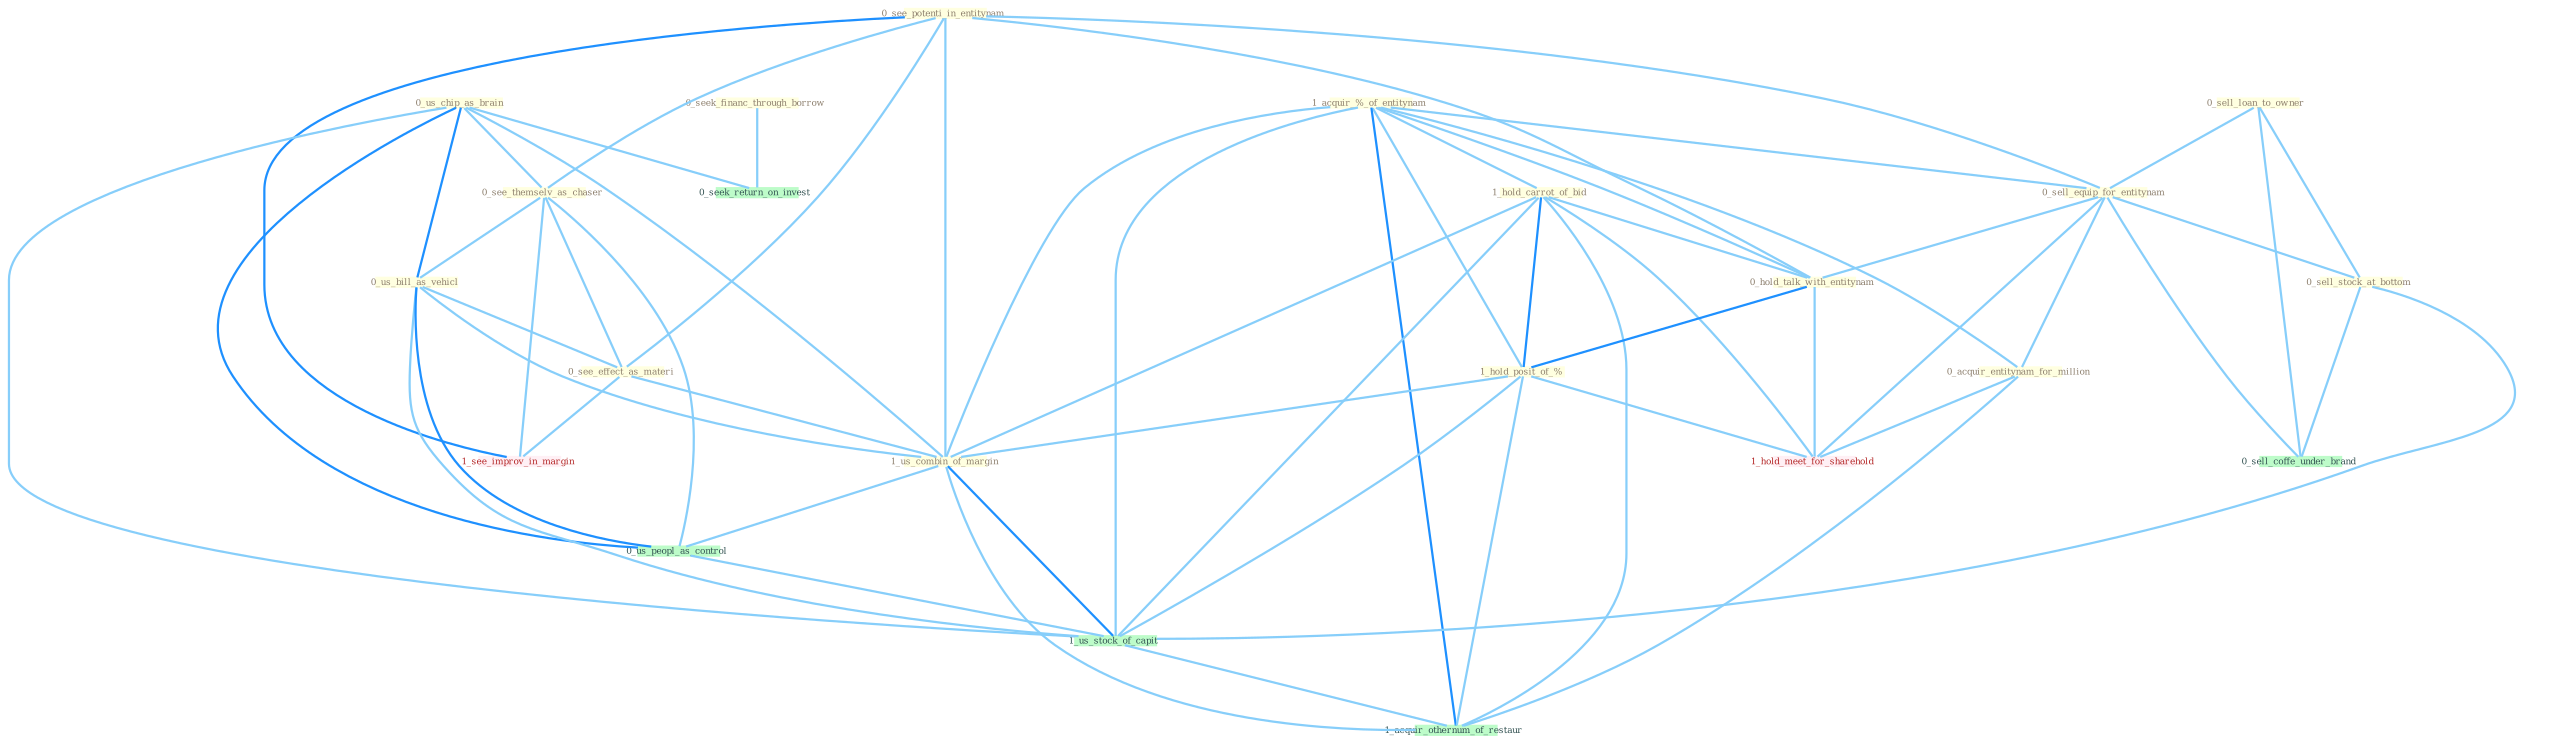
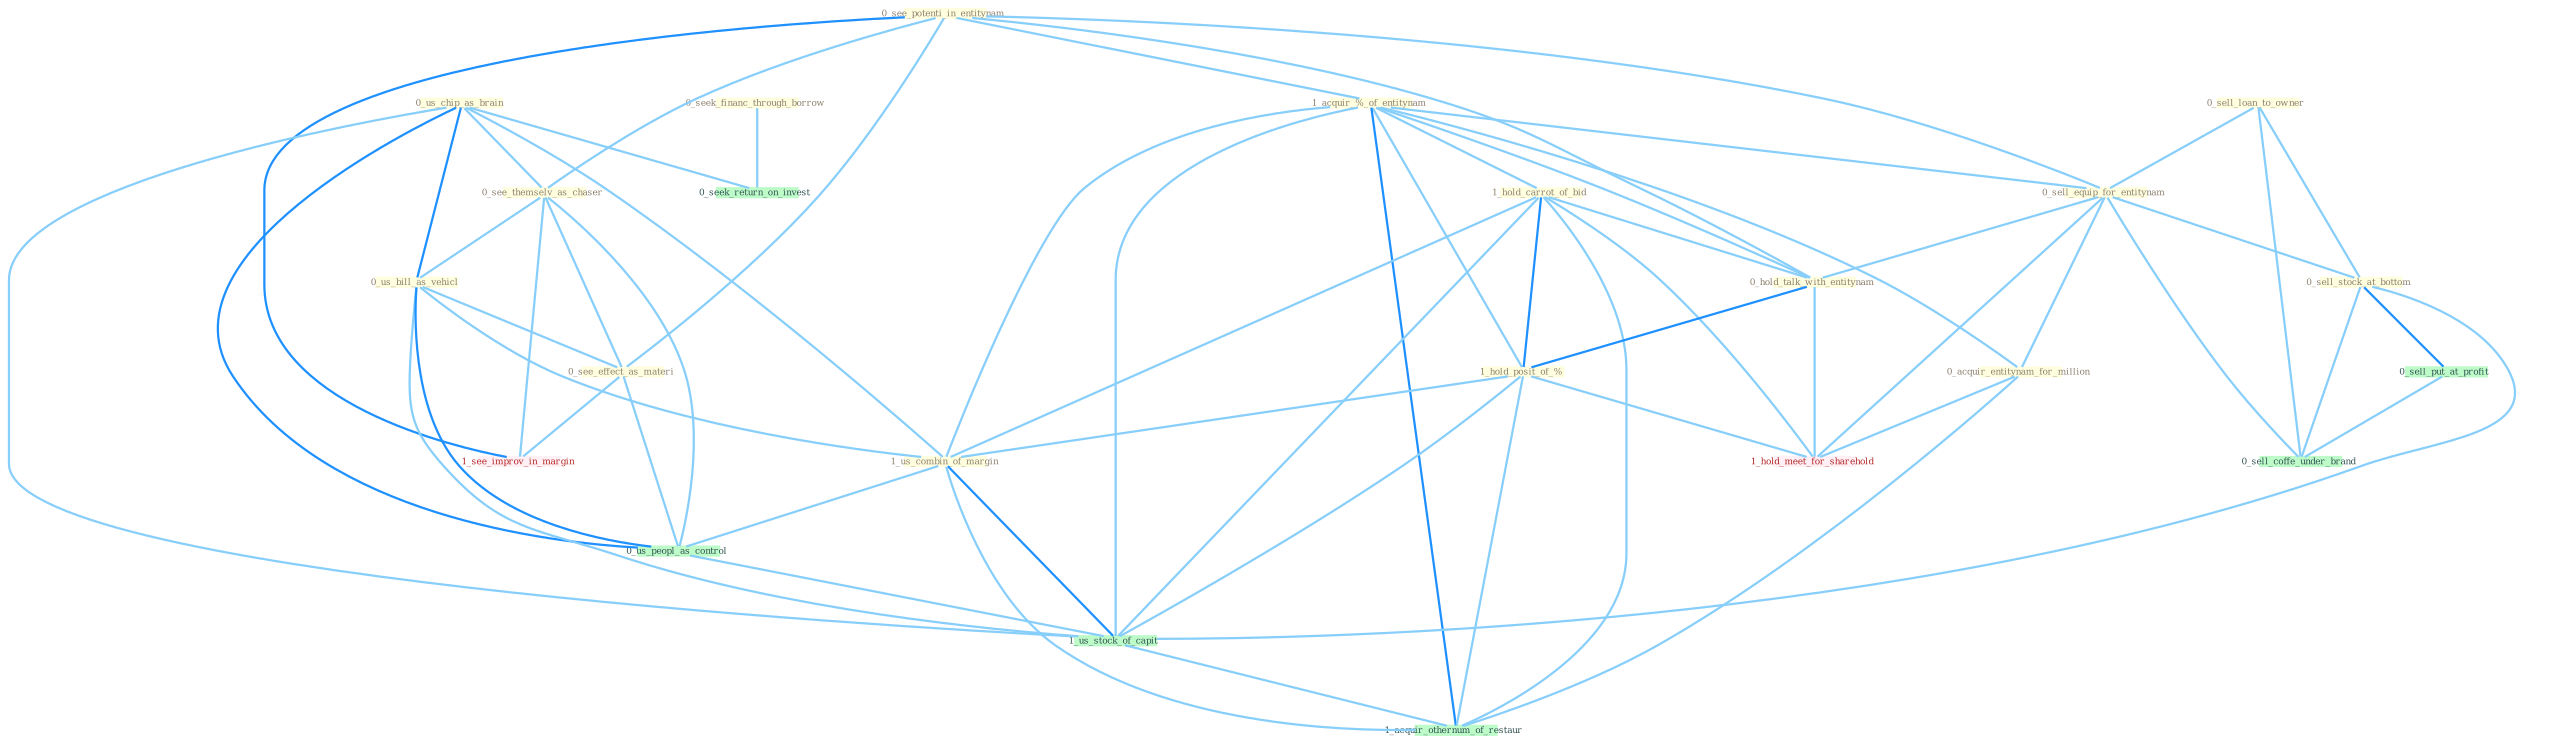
edge "0_see_potenti_in_entitynam" -- "1_us_combin_of_margin": now "0_see_potenti_in_entitynam" -- "1_acquir_%_of_entitynam"
node "0_sell_put_at_profit": added
edge "0_see_effect_as_materi" -- "1_us_combin_of_margin": now "0_see_effect_as_materi" -- "0_us_peopl_as_control"
